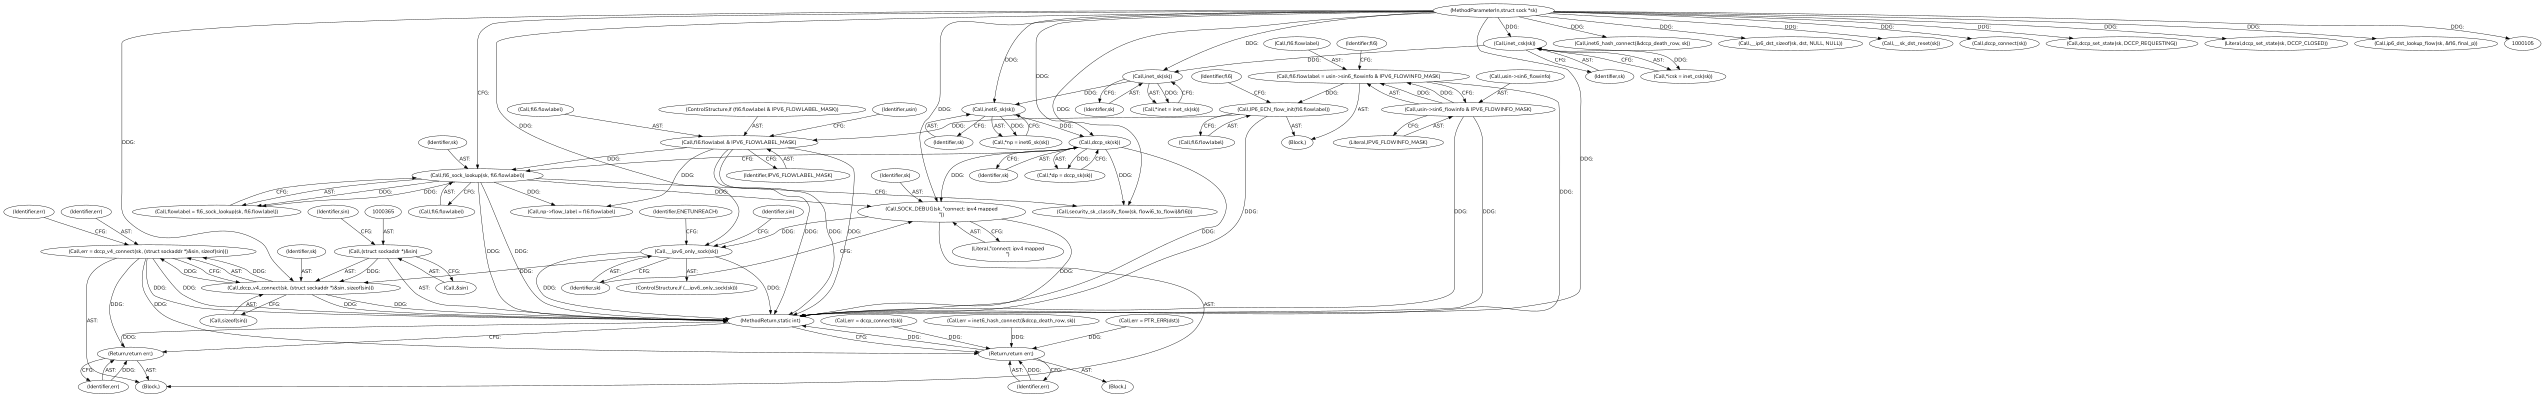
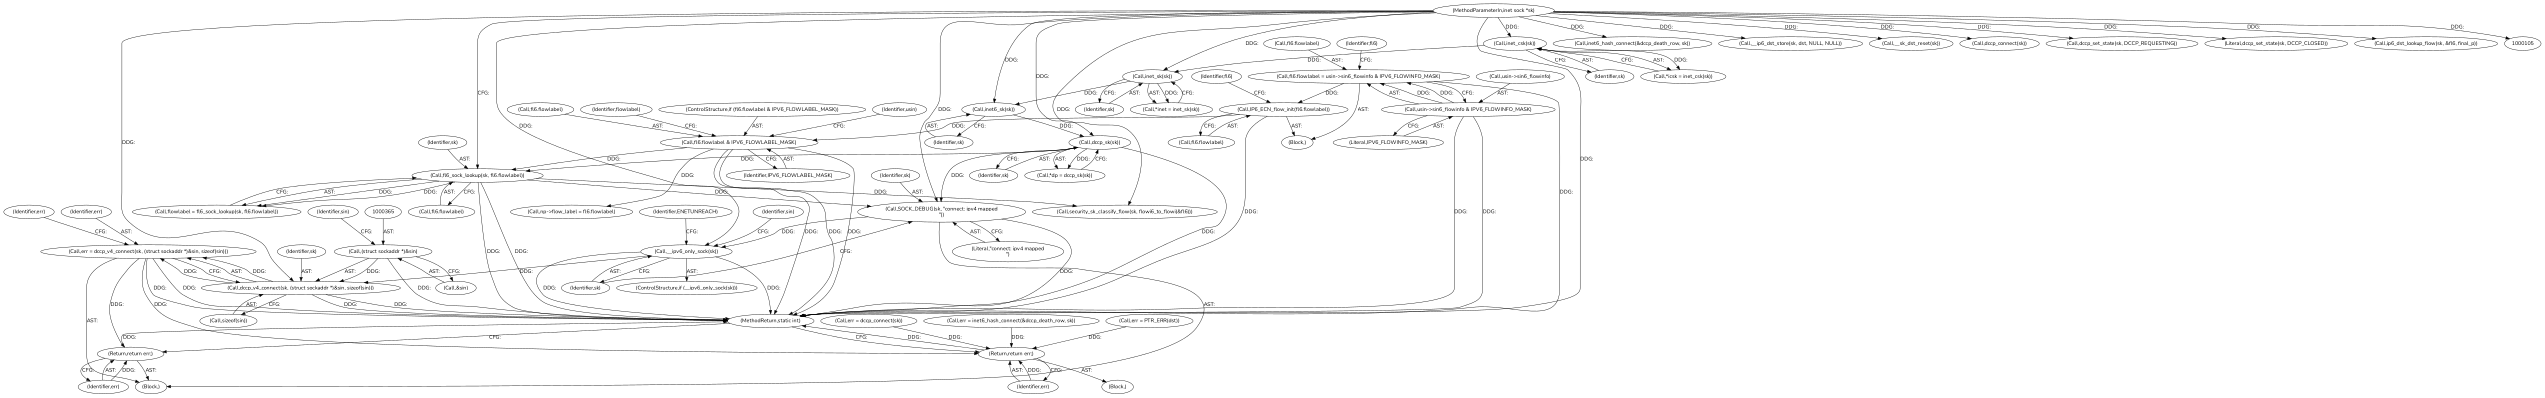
node "(MethodParameterIn,struct sock *sk)": label "(MethodParameterIn,struct sock *sk)" -> "(MethodParameterIn,inet sock *sk)"
node "(Call,__ip6_dst_sizeof(sk, dst, NULL, NULL))": label "(Call,__ip6_dst_sizeof(sk, dst, NULL, NULL))" -> "(Call,__ip6_dst_store(sk, dst, NULL, NULL))"
node "(Identifier,flowlabel)": added
node "(Call,*np = inet6_sk(sk))": removed
edge "(Call,dccp_sk(sk))" -> "(Call,fl6_sock_lookup(sk, fl6.flowlabel))": label "CFG: " -> "DDG: "
edge "(Call,dccp_sk(sk))" -> "(Call,security_sk_classify_flow(sk, flowi6_to_flowi(&fl6)))": removed, label "DDG:"
edge "(Call,fl6_sock_lookup(sk, fl6.flowlabel))" -> "(Call,security_sk_classify_flow(sk, flowi6_to_flowi(&fl6)))": label "CFG: " -> "DDG: "
edge "(Call,fl6_sock_lookup(sk, fl6.flowlabel))" -> "(Call,np->flow_label = fl6.flowlabel)": removed, label "DDG:"
edge "(Call,(struct sockaddr *)&sin)" -> "(MethodReturn,static int)": label "AST: " -> "DDG: "
